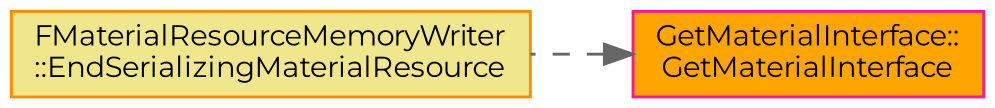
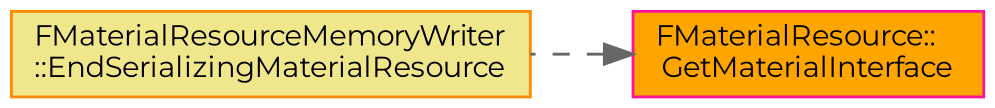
node "GetMaterialInterface:: GetMaterialInterface": label "GetMaterialInterface:: GetMaterialInterface" -> "FMaterialResource:: GetMaterialInterface"
